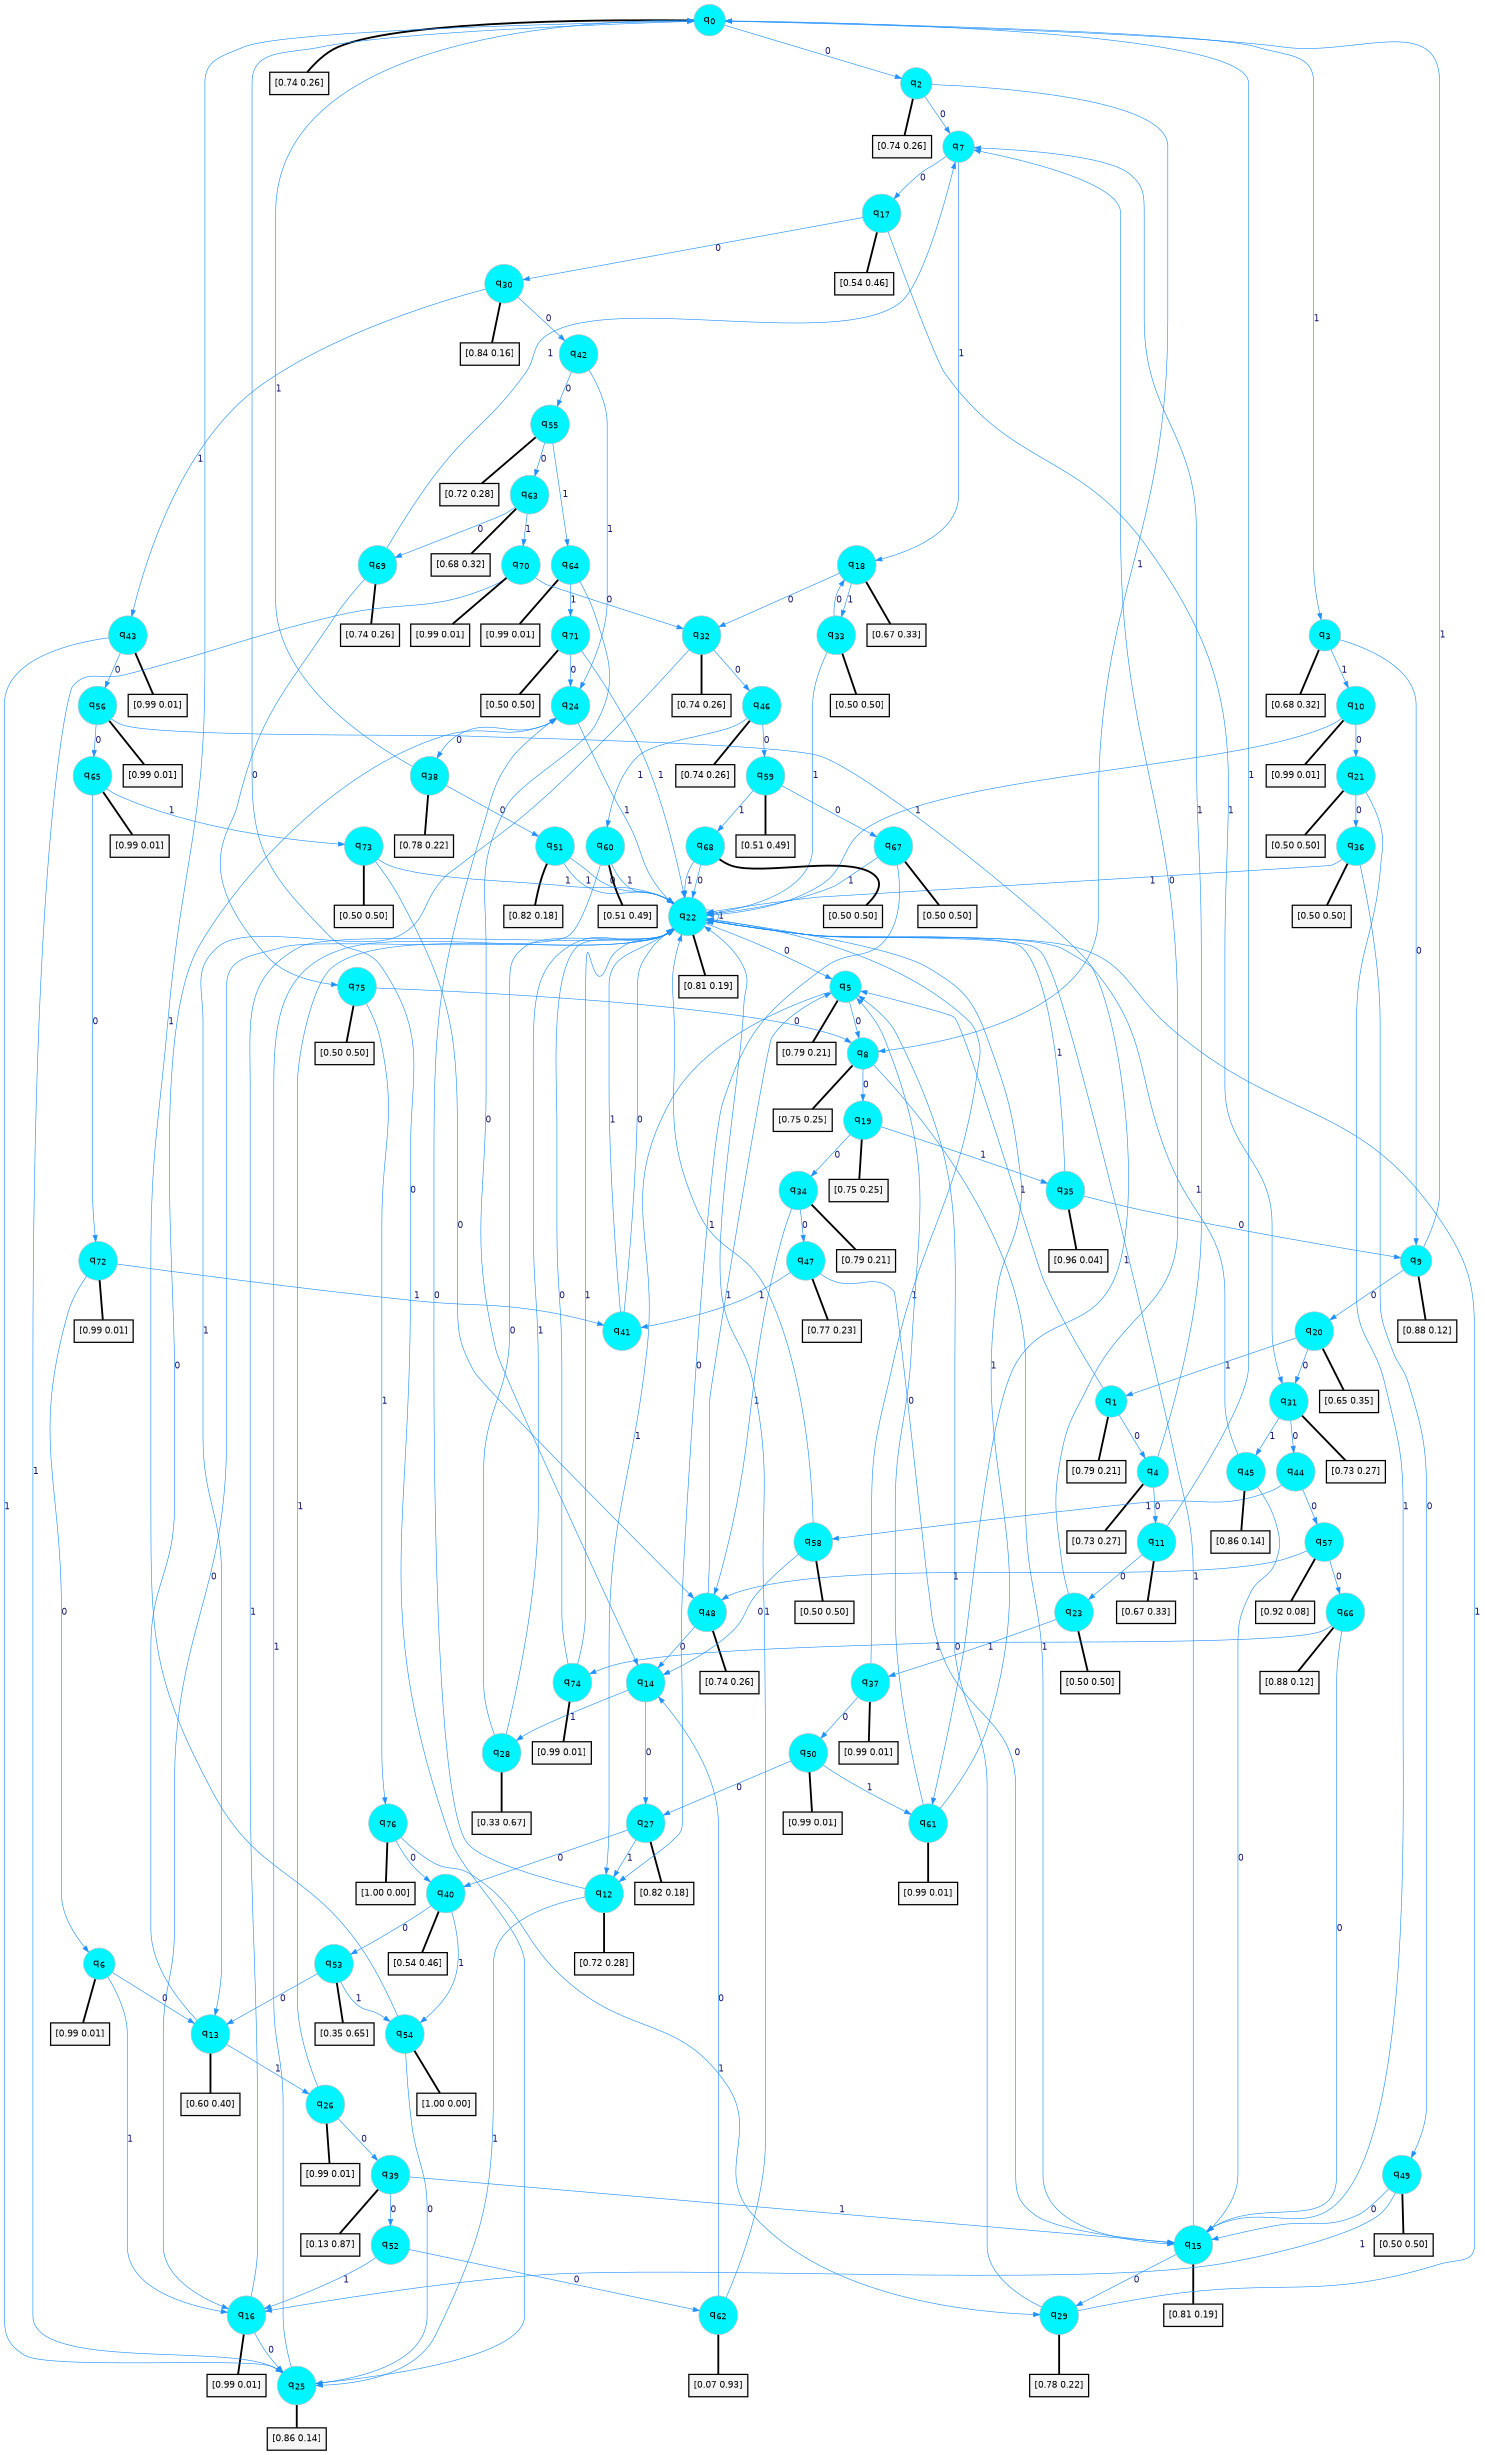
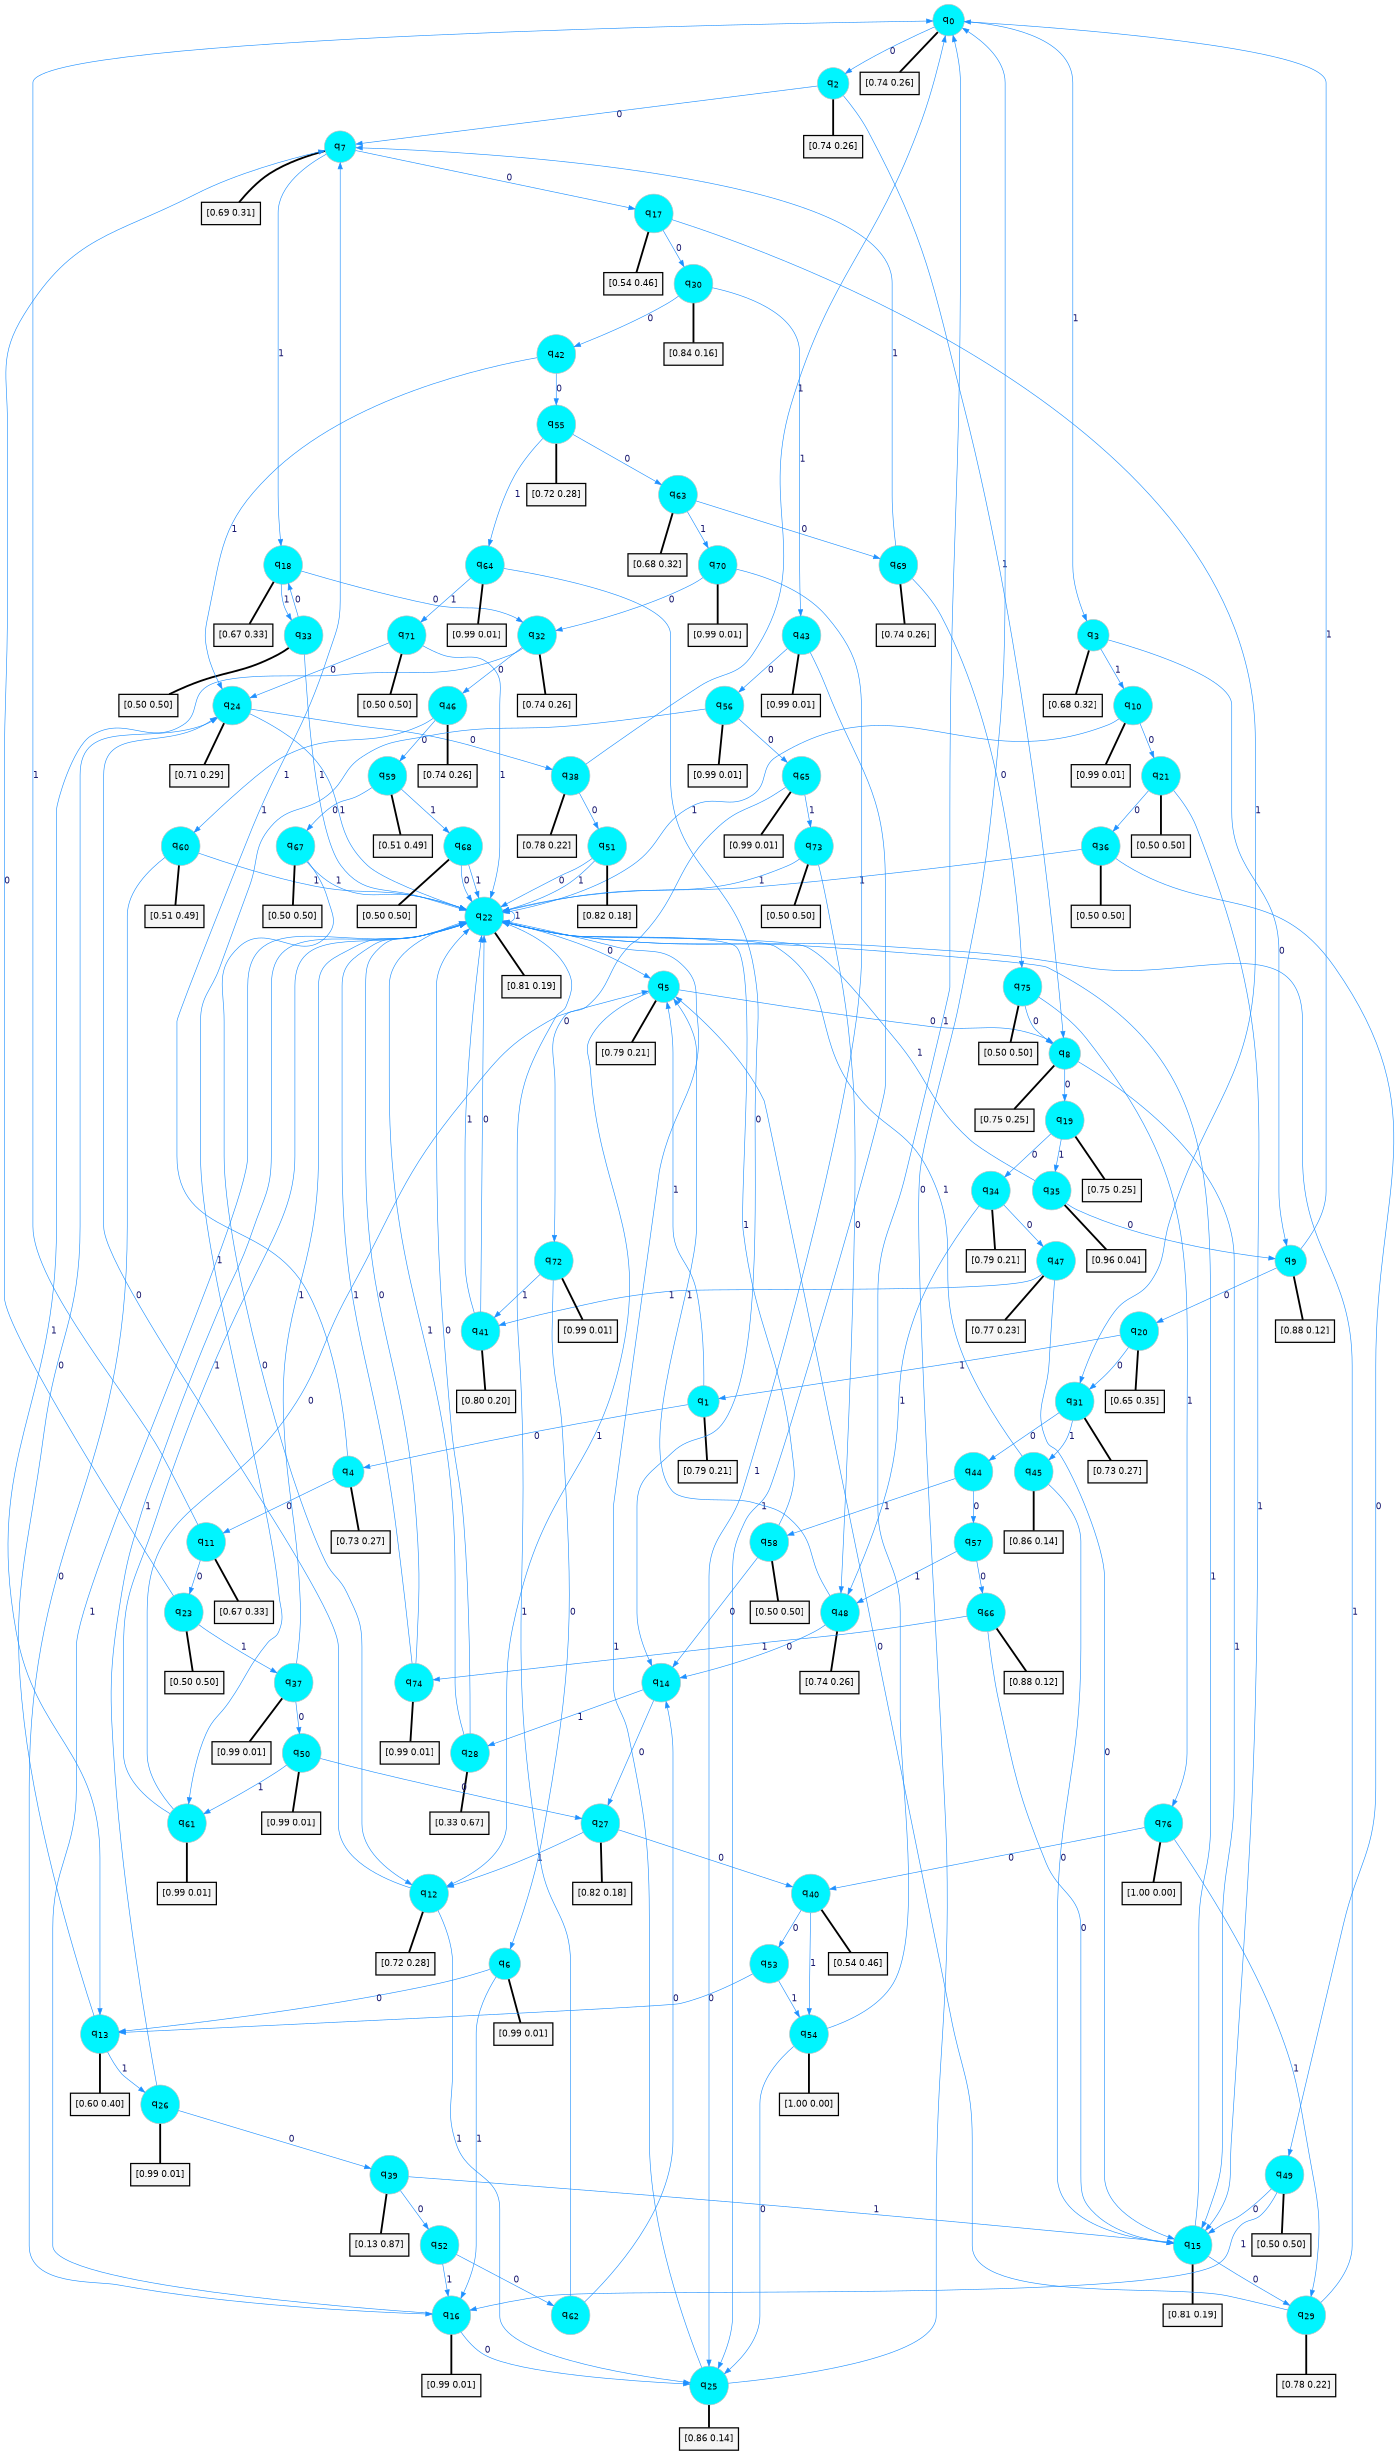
node "[0.69 0.31]": added
node "[0.71 0.29]": added
node "[0.80 0.20]": added
node "[0.92 0.08]": removed
node "[0.35 0.65]": removed
node "[0.07 0.93]": removed
